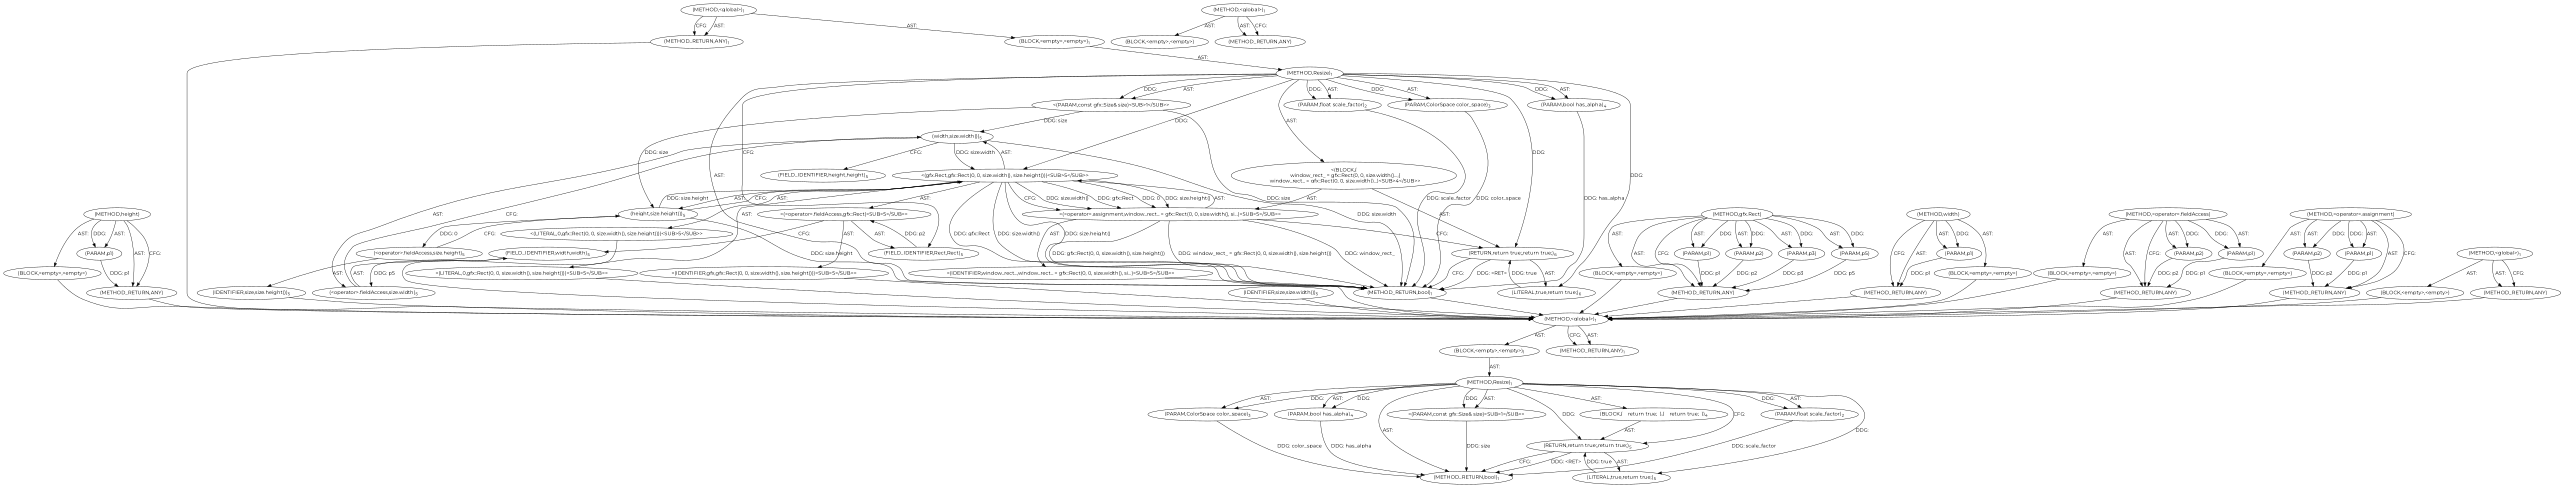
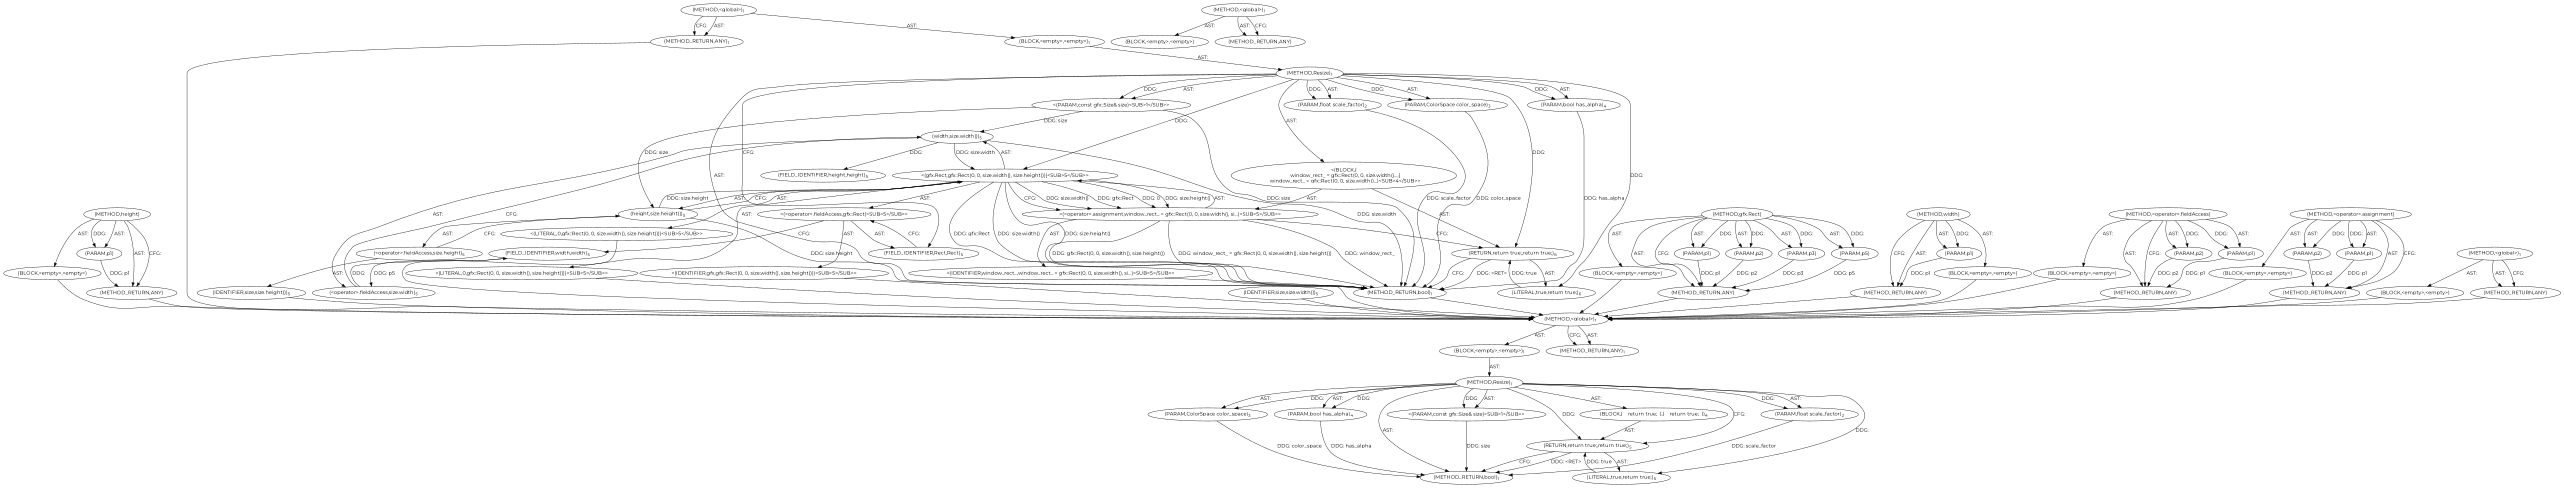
edge "(width,size.width())" -> "(FIELD_IDENTIFIER,height,height)": label "CFG: " -> "DDG: "
edge "(height,size.height())" -> "(<operator>.fieldAccess,size.height)": label "DDG: 0" -> "AST: "
edge "(FIELD_IDENTIFIER,Rect,Rect)" -> "<(<operator>.fieldAccess,gfx::Rect)<SUB>5</SUB>>": label "DDG: p2" -> "CFG: "
edge "(<operator>.fieldAccess,size.width)" -> "(FIELD_IDENTIFIER,width,width)": label "AST: " -> "DDG: "
